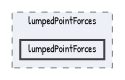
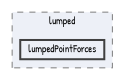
cluster "lumpedPointForces": label "lumpedPointForces" -> "lumped"
